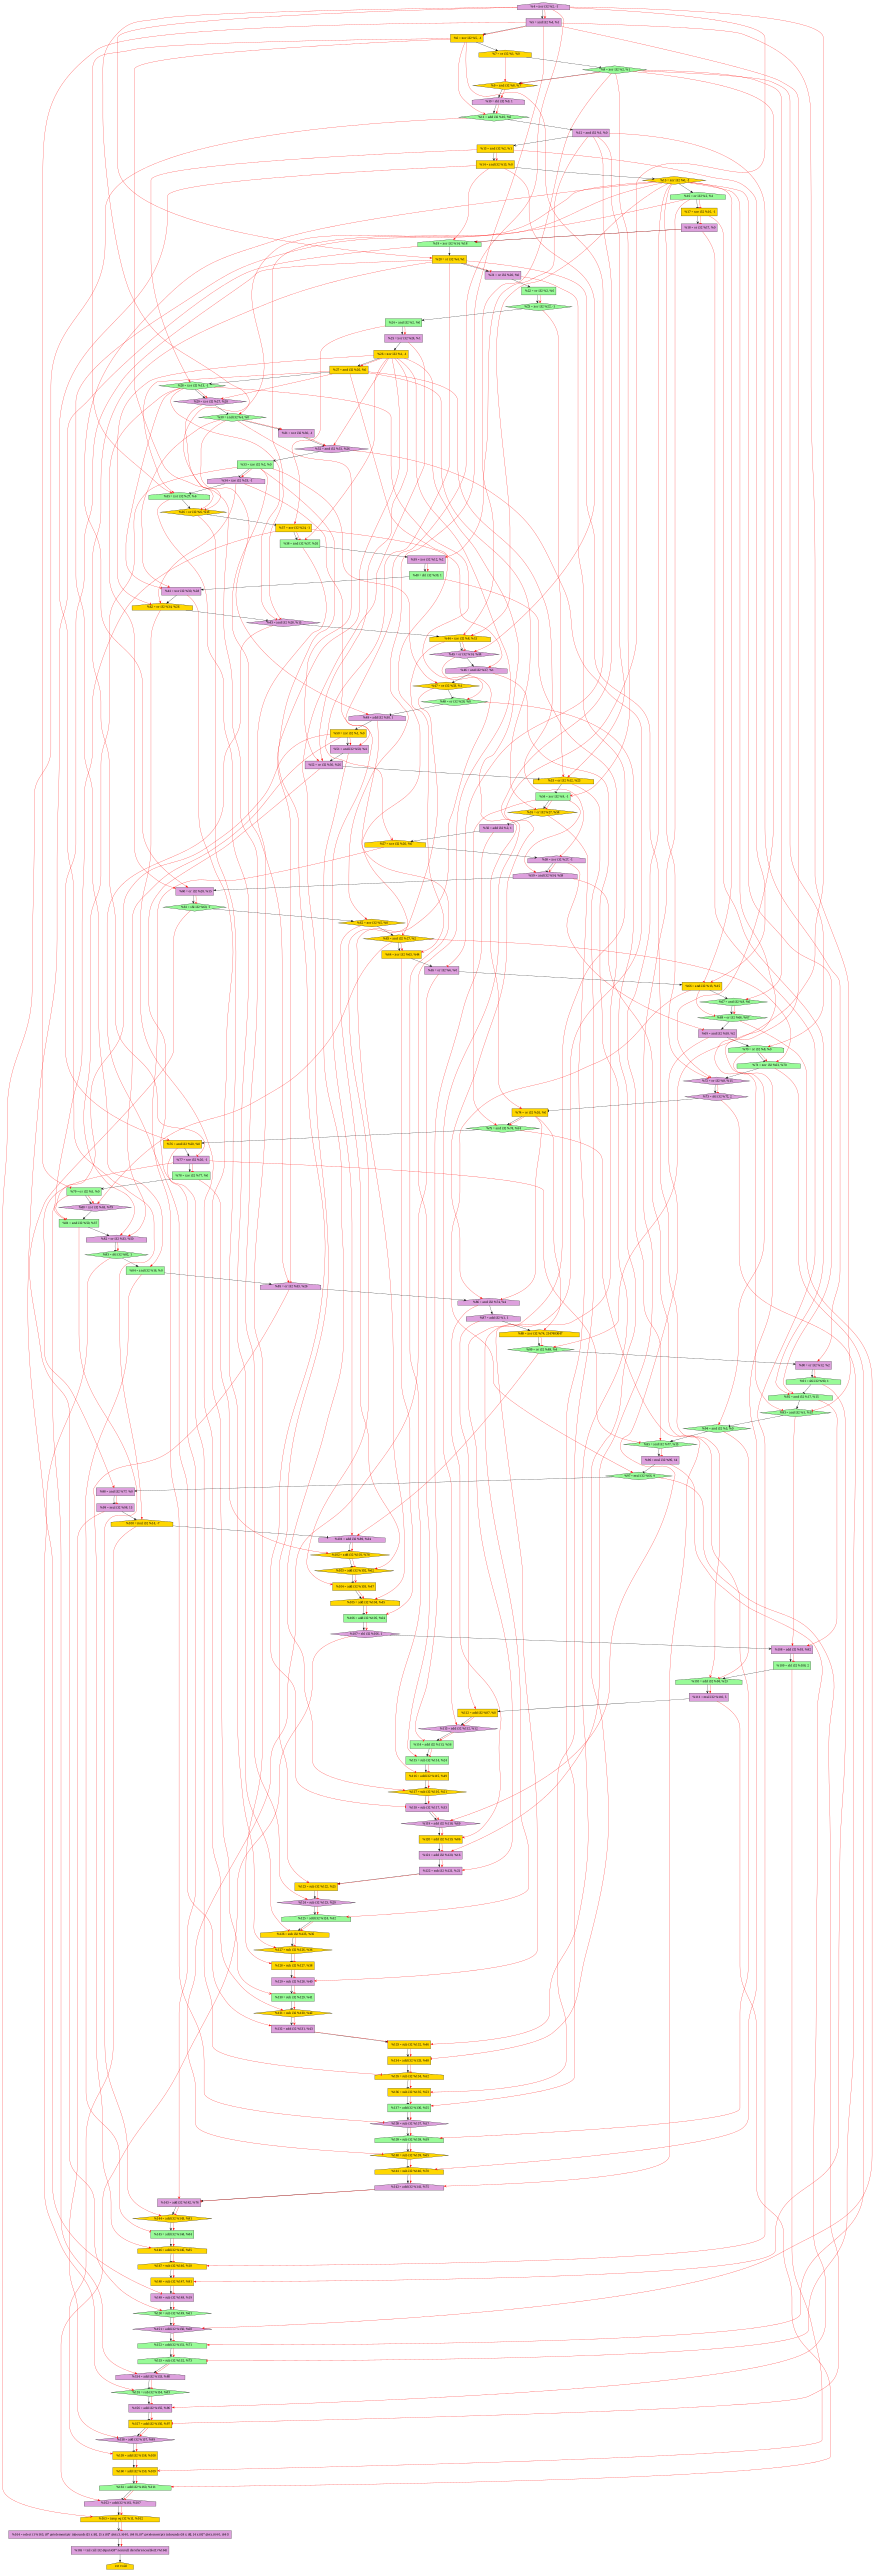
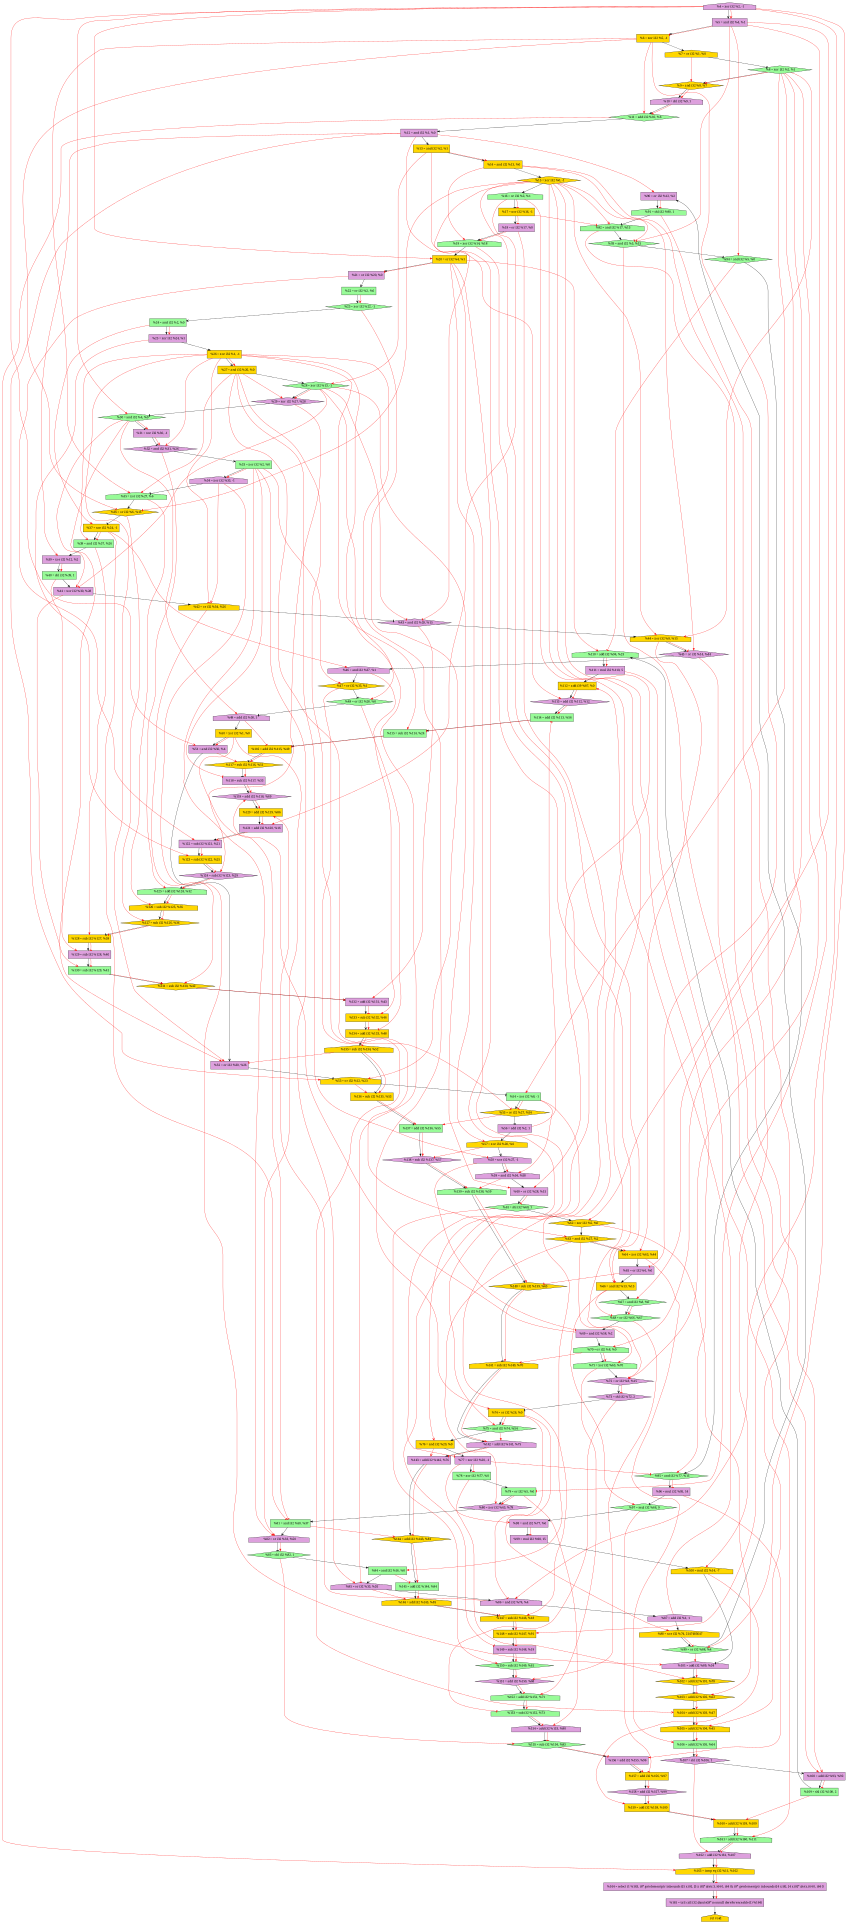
edge "%52 = or i32 %30, %26" -> "%135 = sub i32 %134, %52": reversed
edge "%75 = and i32 %74, %54" -> "%142 = add i32 %141, %75": arrowhead vee -> normal
node "%112 = add i32 %87, %0": label "%112 = add i32 %87, %0" -> "%112 = add i39 %87, %0"
edge "%99 = mul i32 %98, 15" -> "%158 = add i32 %157, %99": removed
